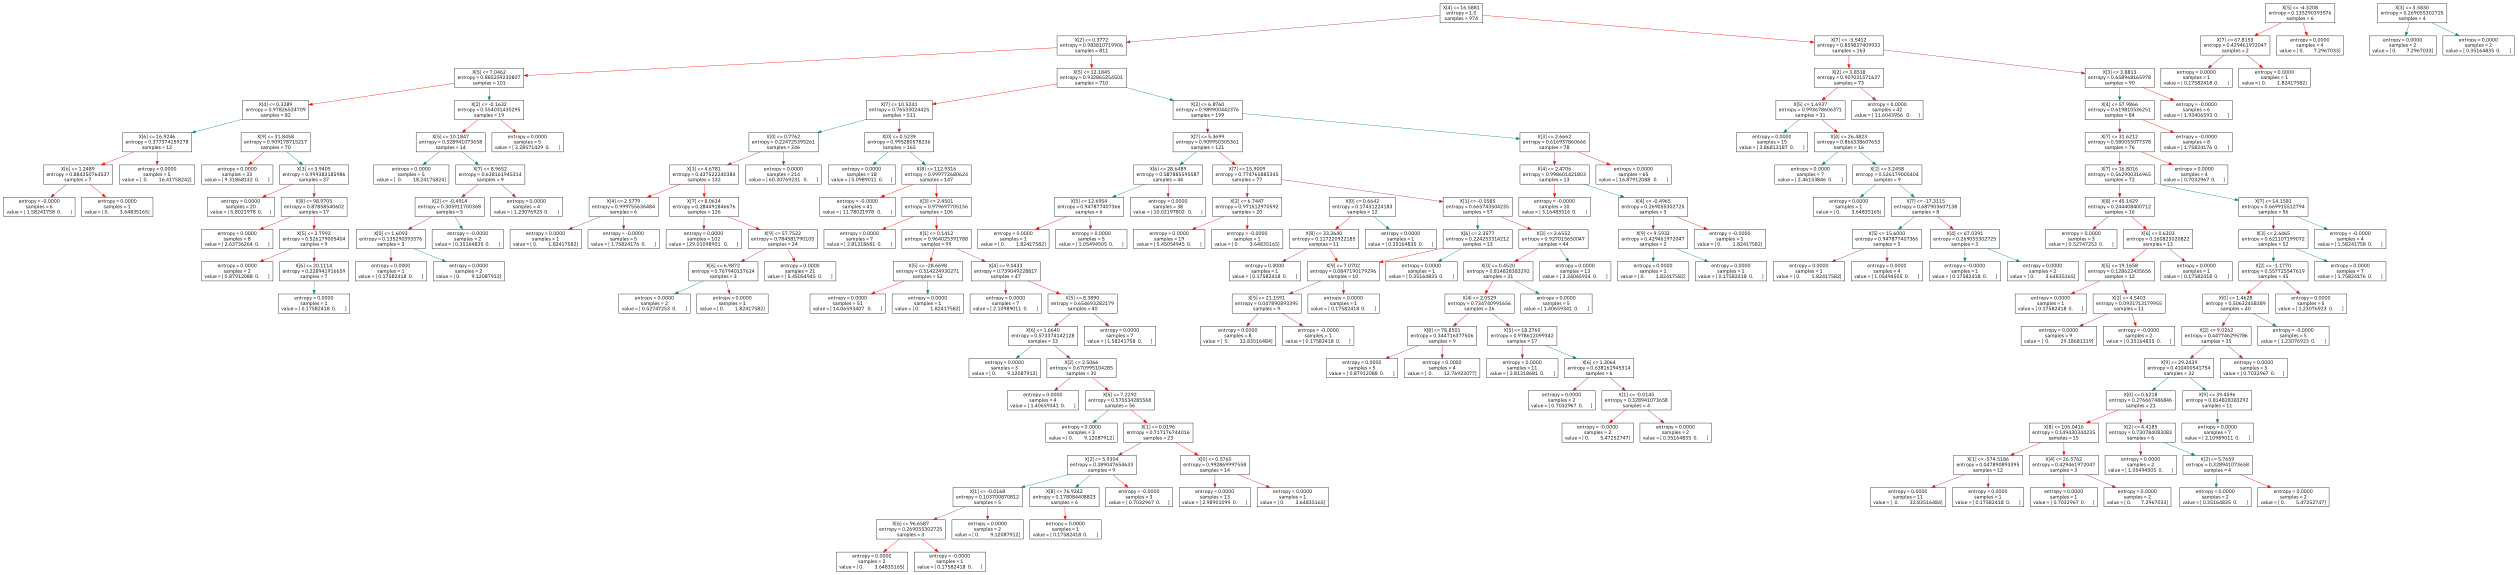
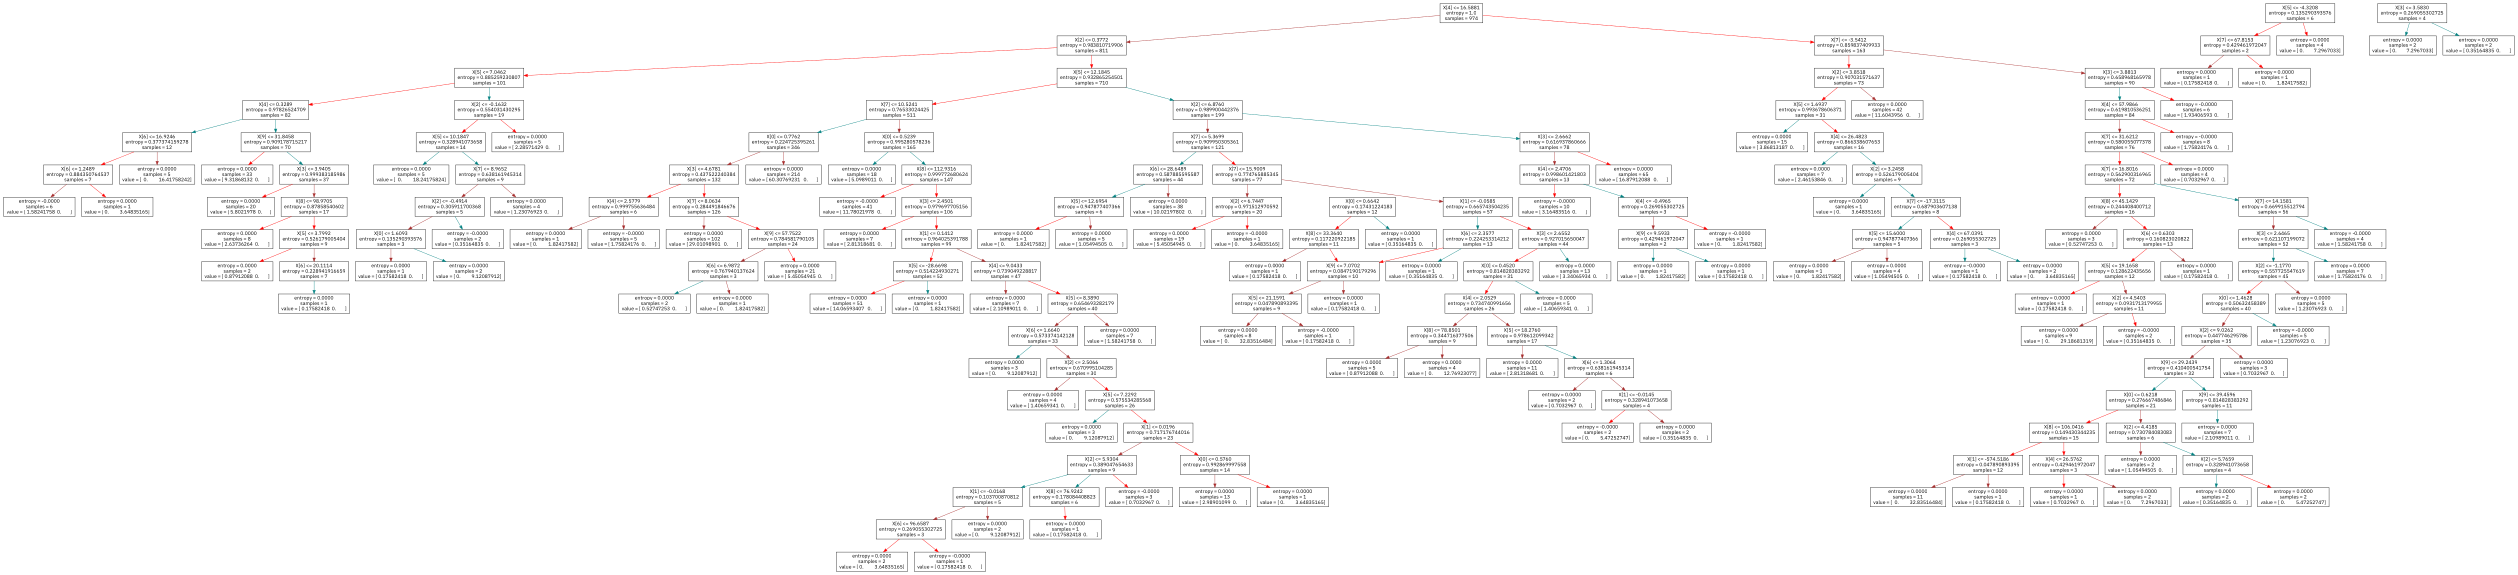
edge "X[4] <= 0.3289 entropy = 0.97826524709 samples = 82" -> "X[9] <= 31.8458 entropy = 0.909178715217 samples = 70": added
node "X[5] <= 7.2292 entropy = 0.575534285568 samples = 56": label "X[5] <= 7.2292 entropy = 0.575534285568 samples = 56" -> "X[5] <= 7.2292 entropy = 0.575534285568 samples = 26"
